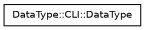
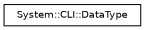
node "DataType::CLI::DataType": label "DataType::CLI::DataType" -> "System::CLI::DataType"
